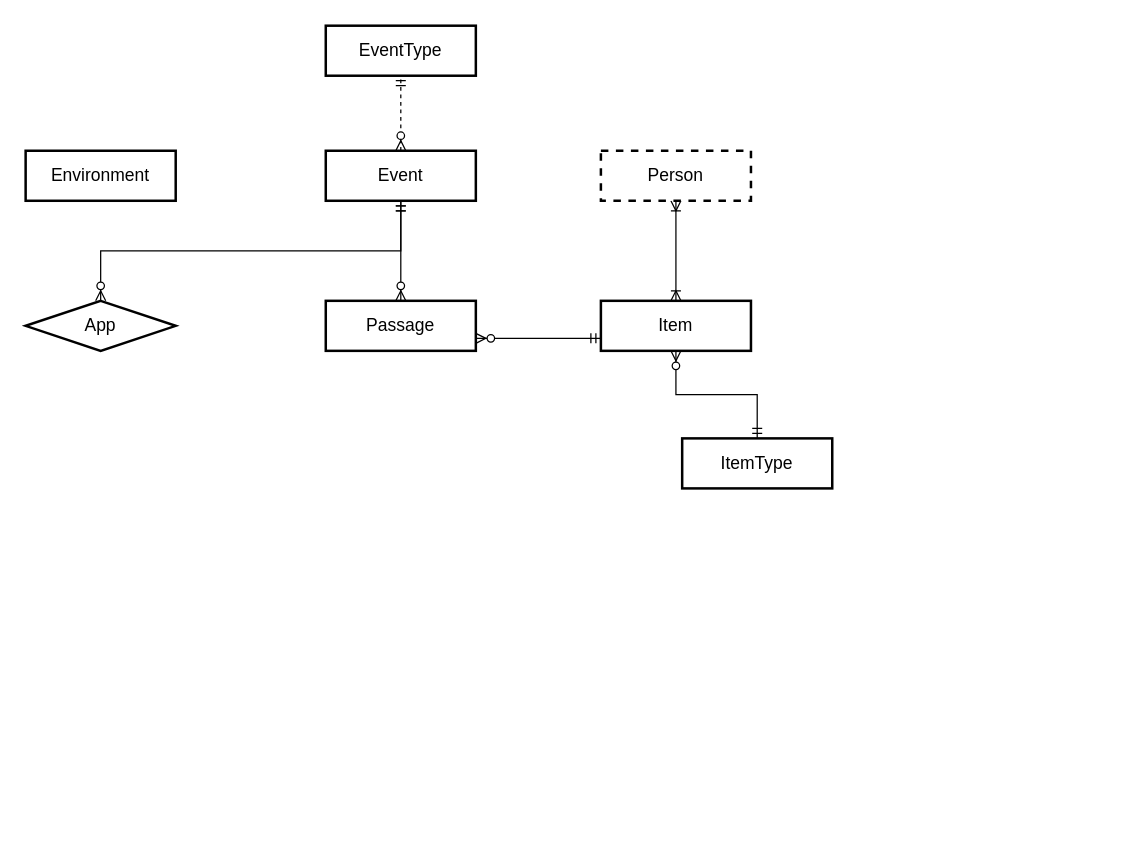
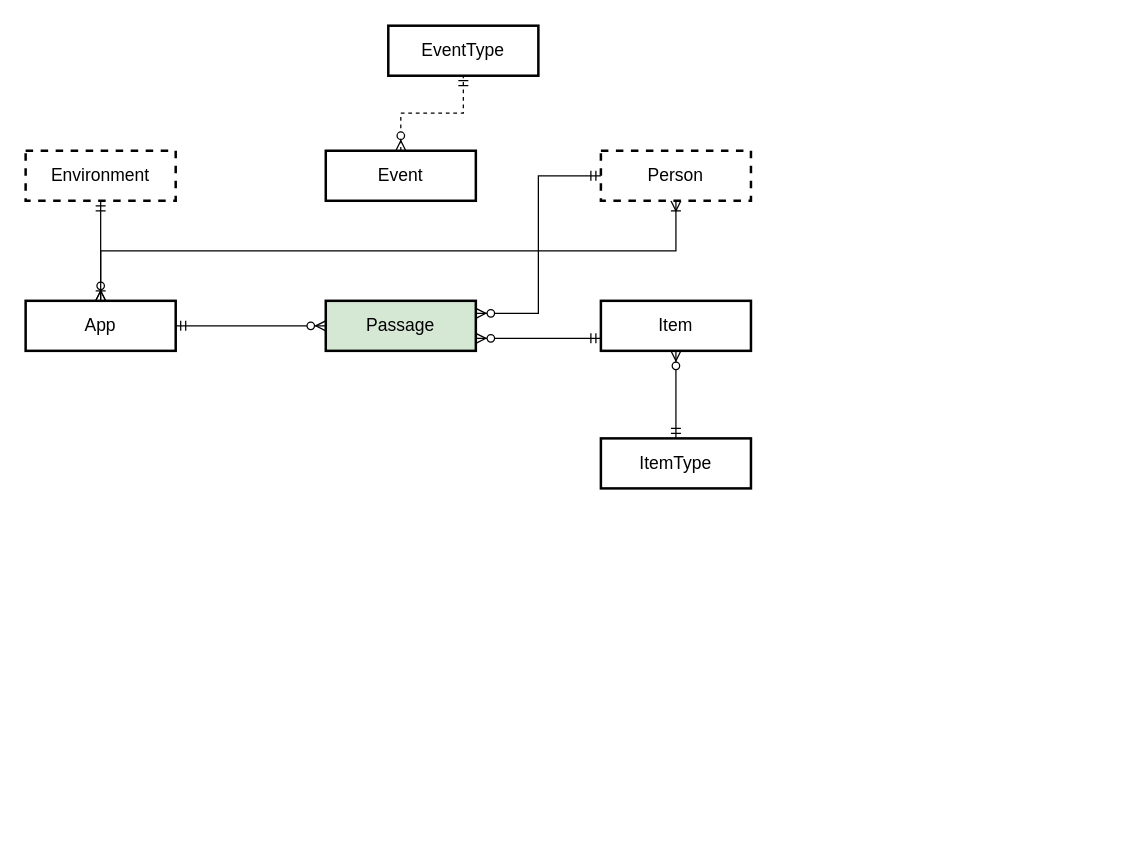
node "EventType": moved (401, 51) -> (463, 51)
node "Environment": style solid -> dashed
edge "Person" -- "Passage": added
edge "Person" -- "Item": now "Person" -- "App"
edge "Event" -- "Passage": removed
edge "Event" -- "App": now "Environment" -- "App"
node "App": shape diamond -> rectangle
edge "App" -- "Passage": added
node "Passage": fillcolor #ffffff -> #d5e8d4
node "ItemType": moved (757, 463) -> (676, 463)
